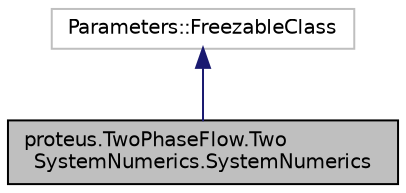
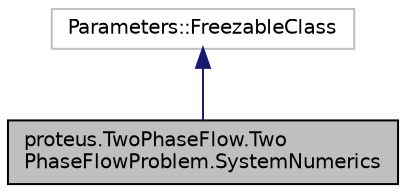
node "proteus.TwoPhaseFlow.Two SystemNumerics.SystemNumerics": label "proteus.TwoPhaseFlow.Two SystemNumerics.SystemNumerics" -> "proteus.TwoPhaseFlow.Two PhaseFlowProblem.SystemNumerics"
